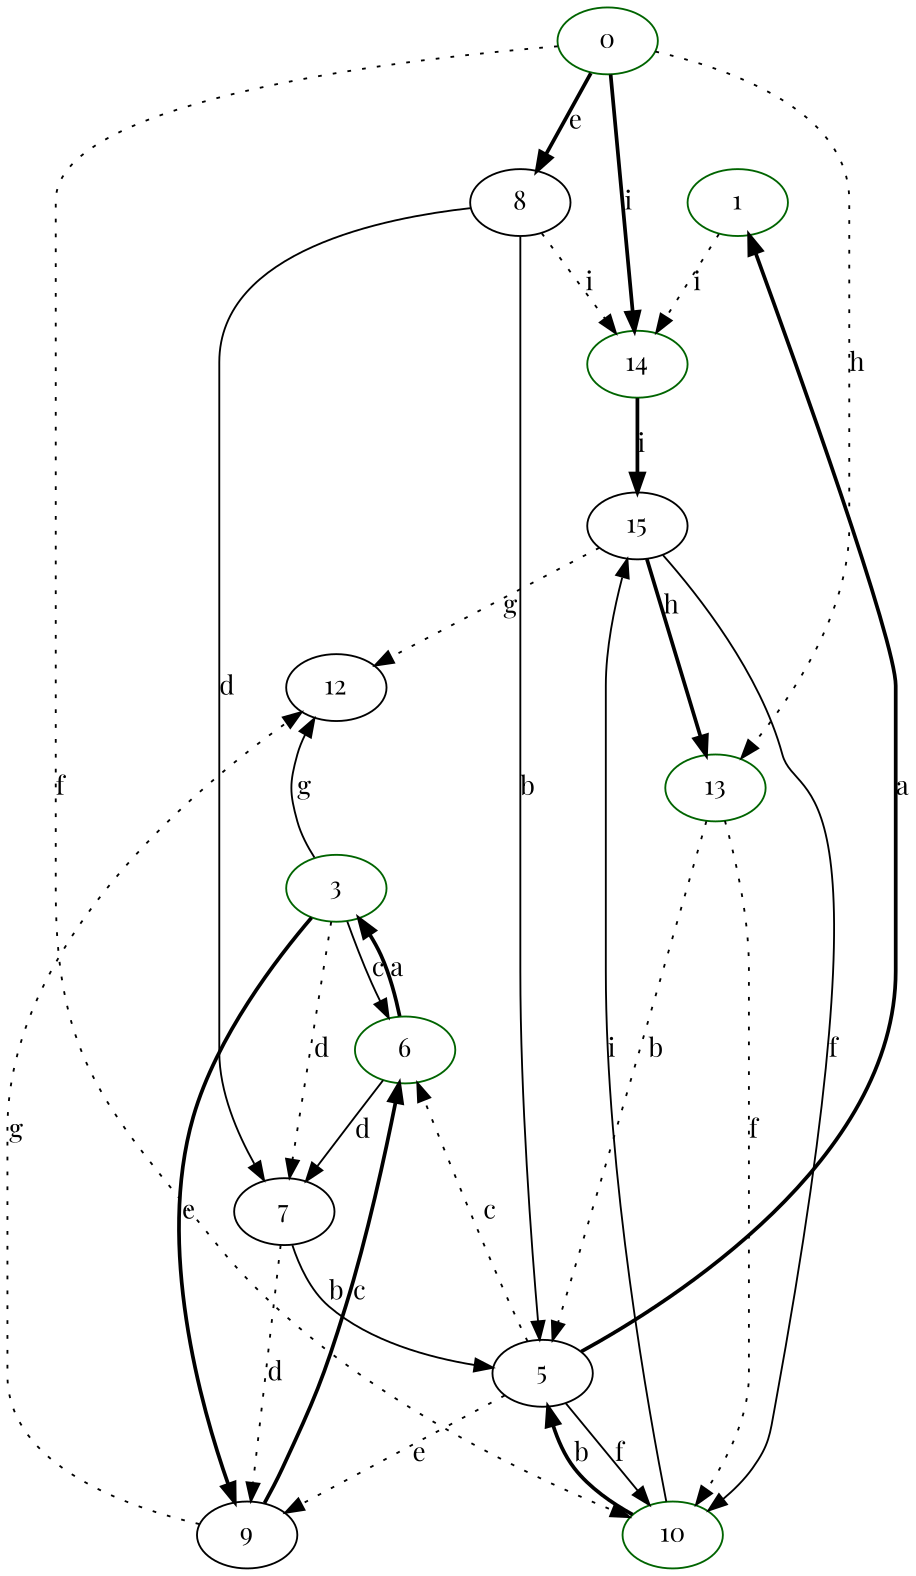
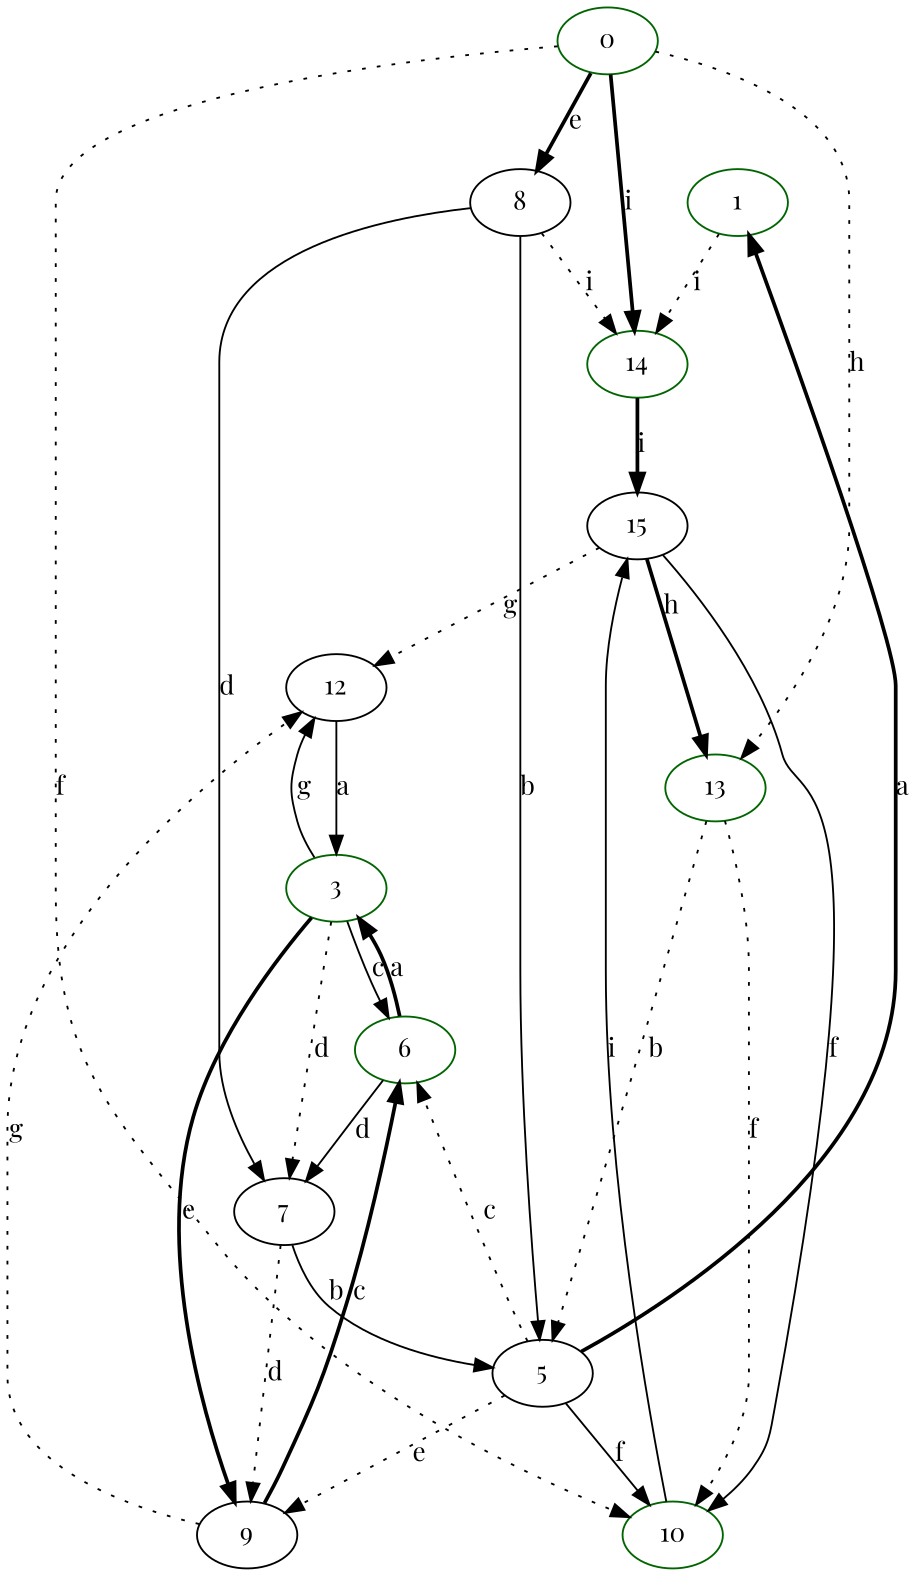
edge "12" -> "3": added, label "a"
edge "10" -> "5": removed, label "b"
